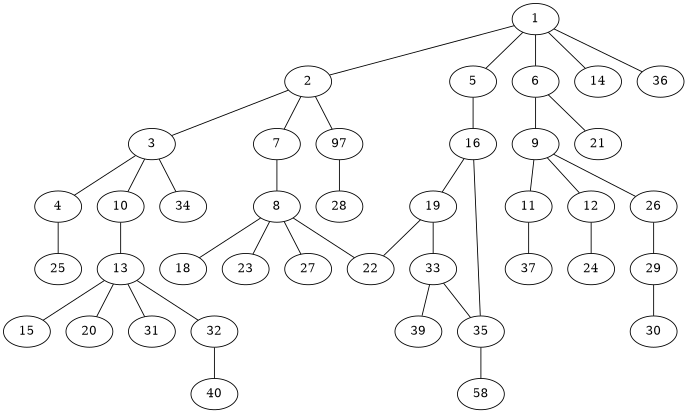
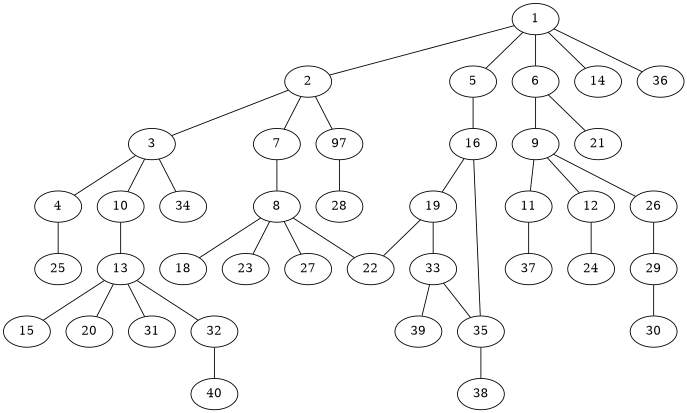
node "58": label "58" -> "38"
